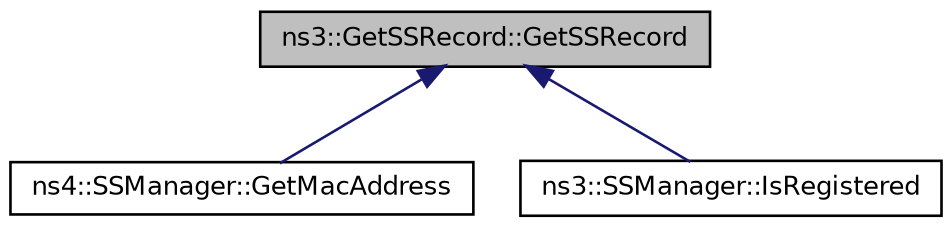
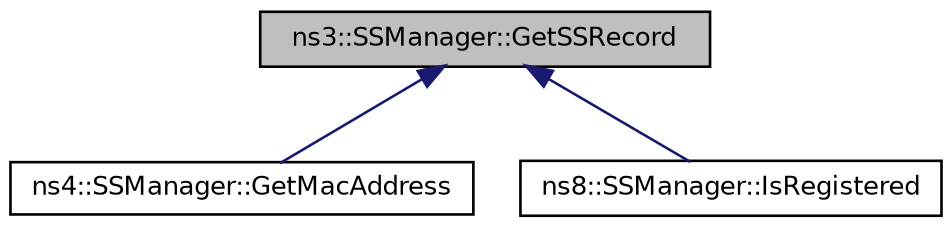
node "ns3::GetSSRecord::GetSSRecord": label "ns3::GetSSRecord::GetSSRecord" -> "ns3::SSManager::GetSSRecord"
node "ns3::SSManager::IsRegistered": label "ns3::SSManager::IsRegistered" -> "ns8::SSManager::IsRegistered"
